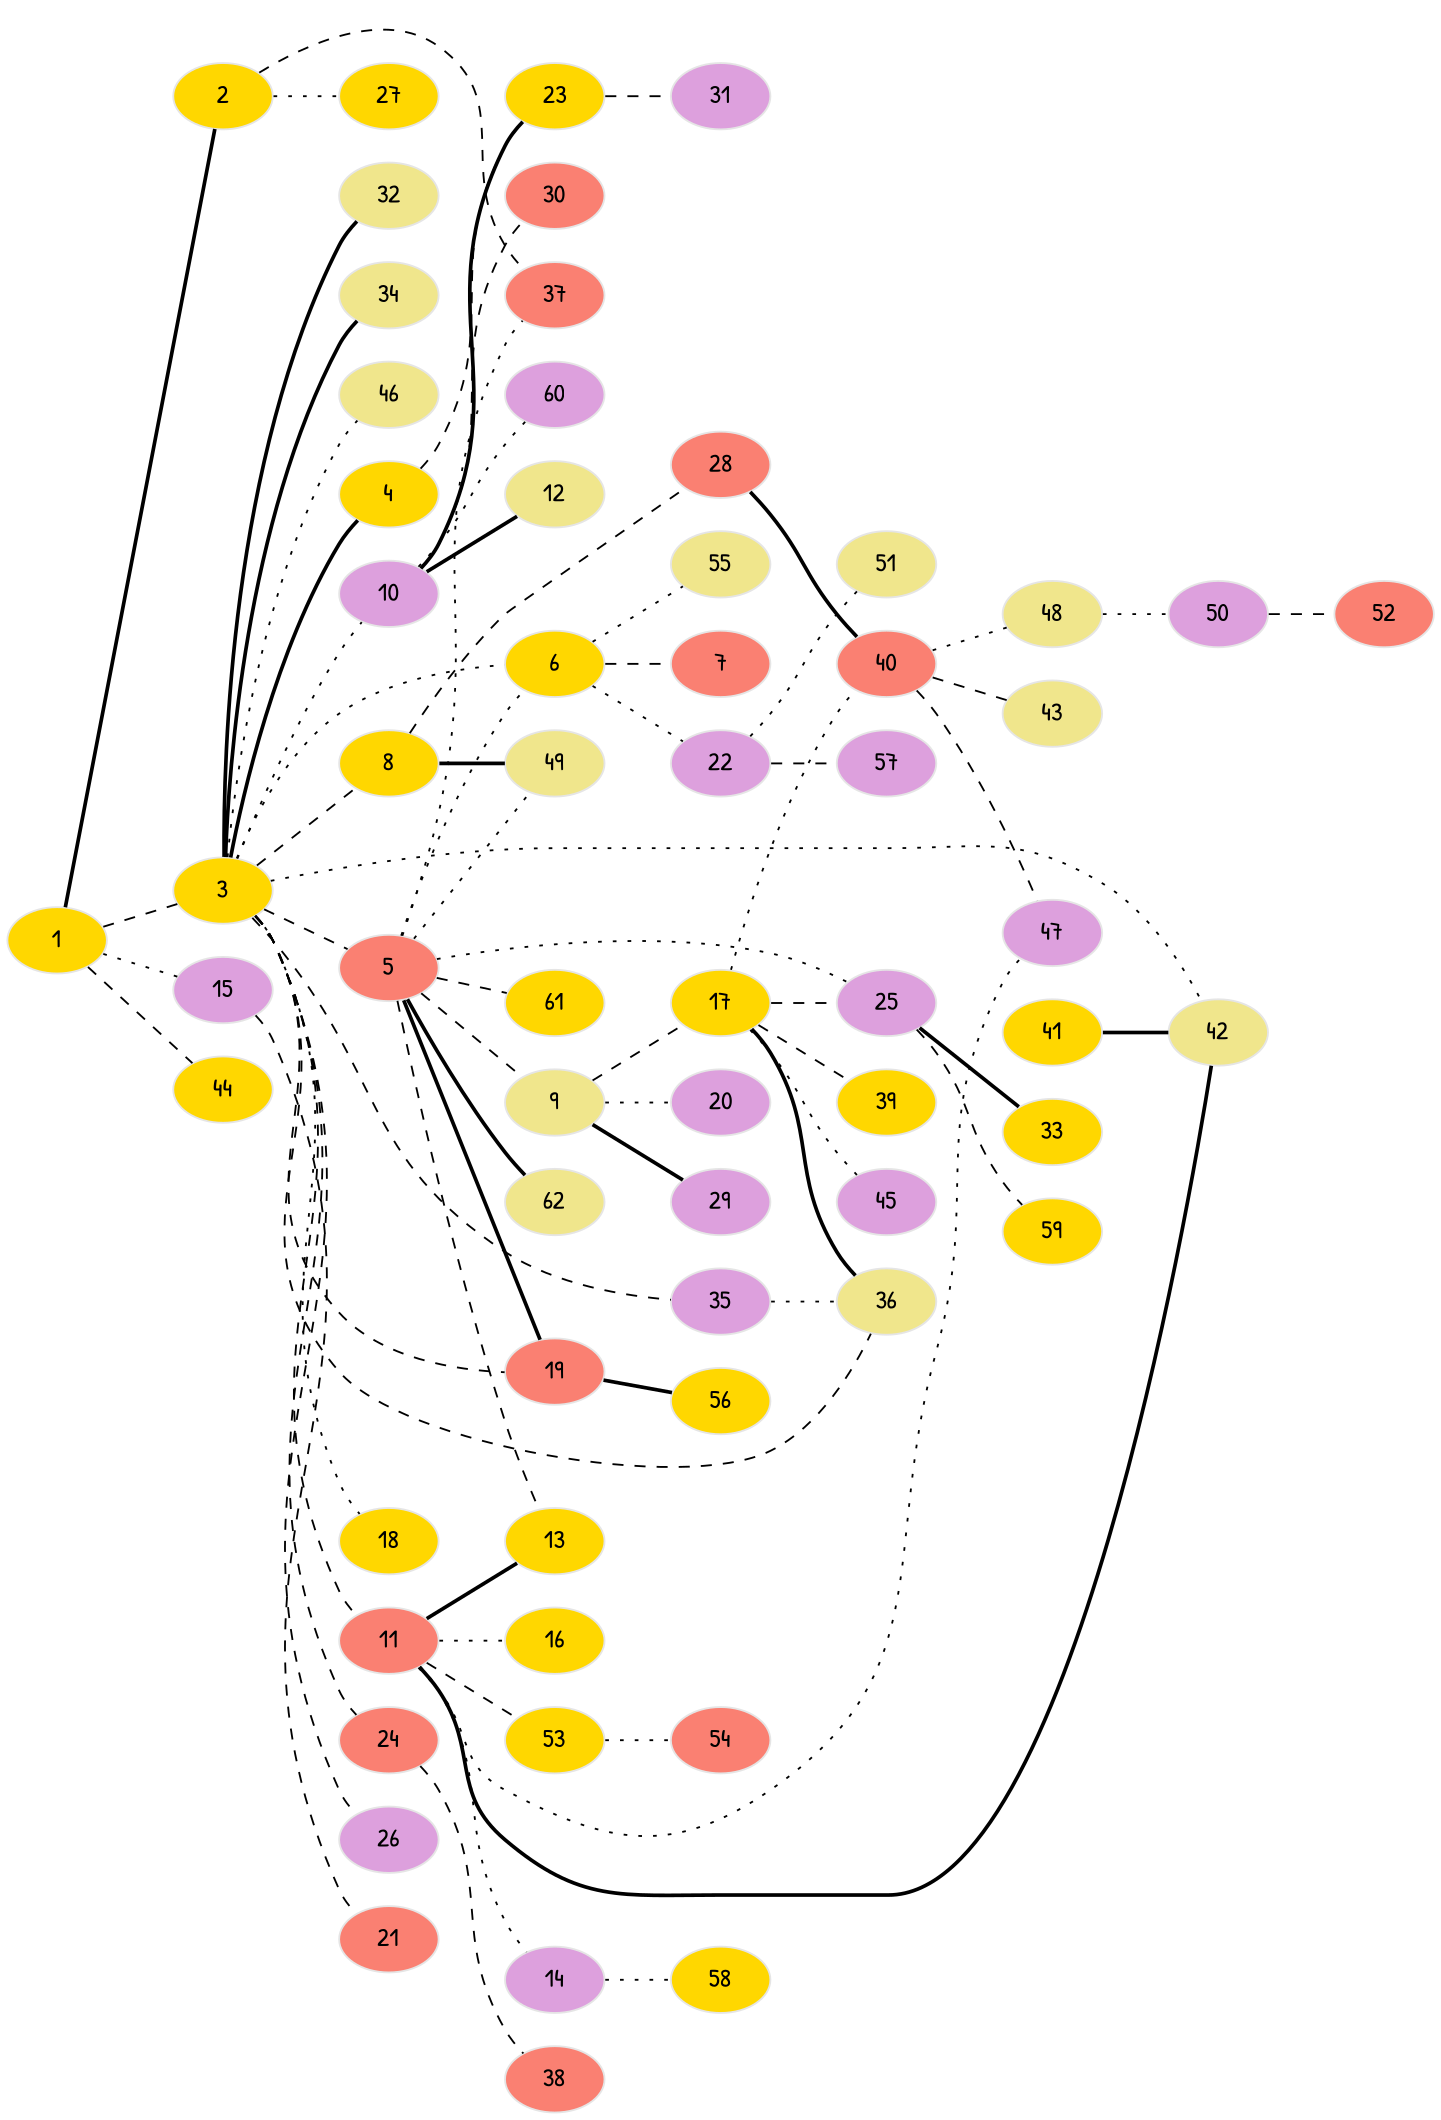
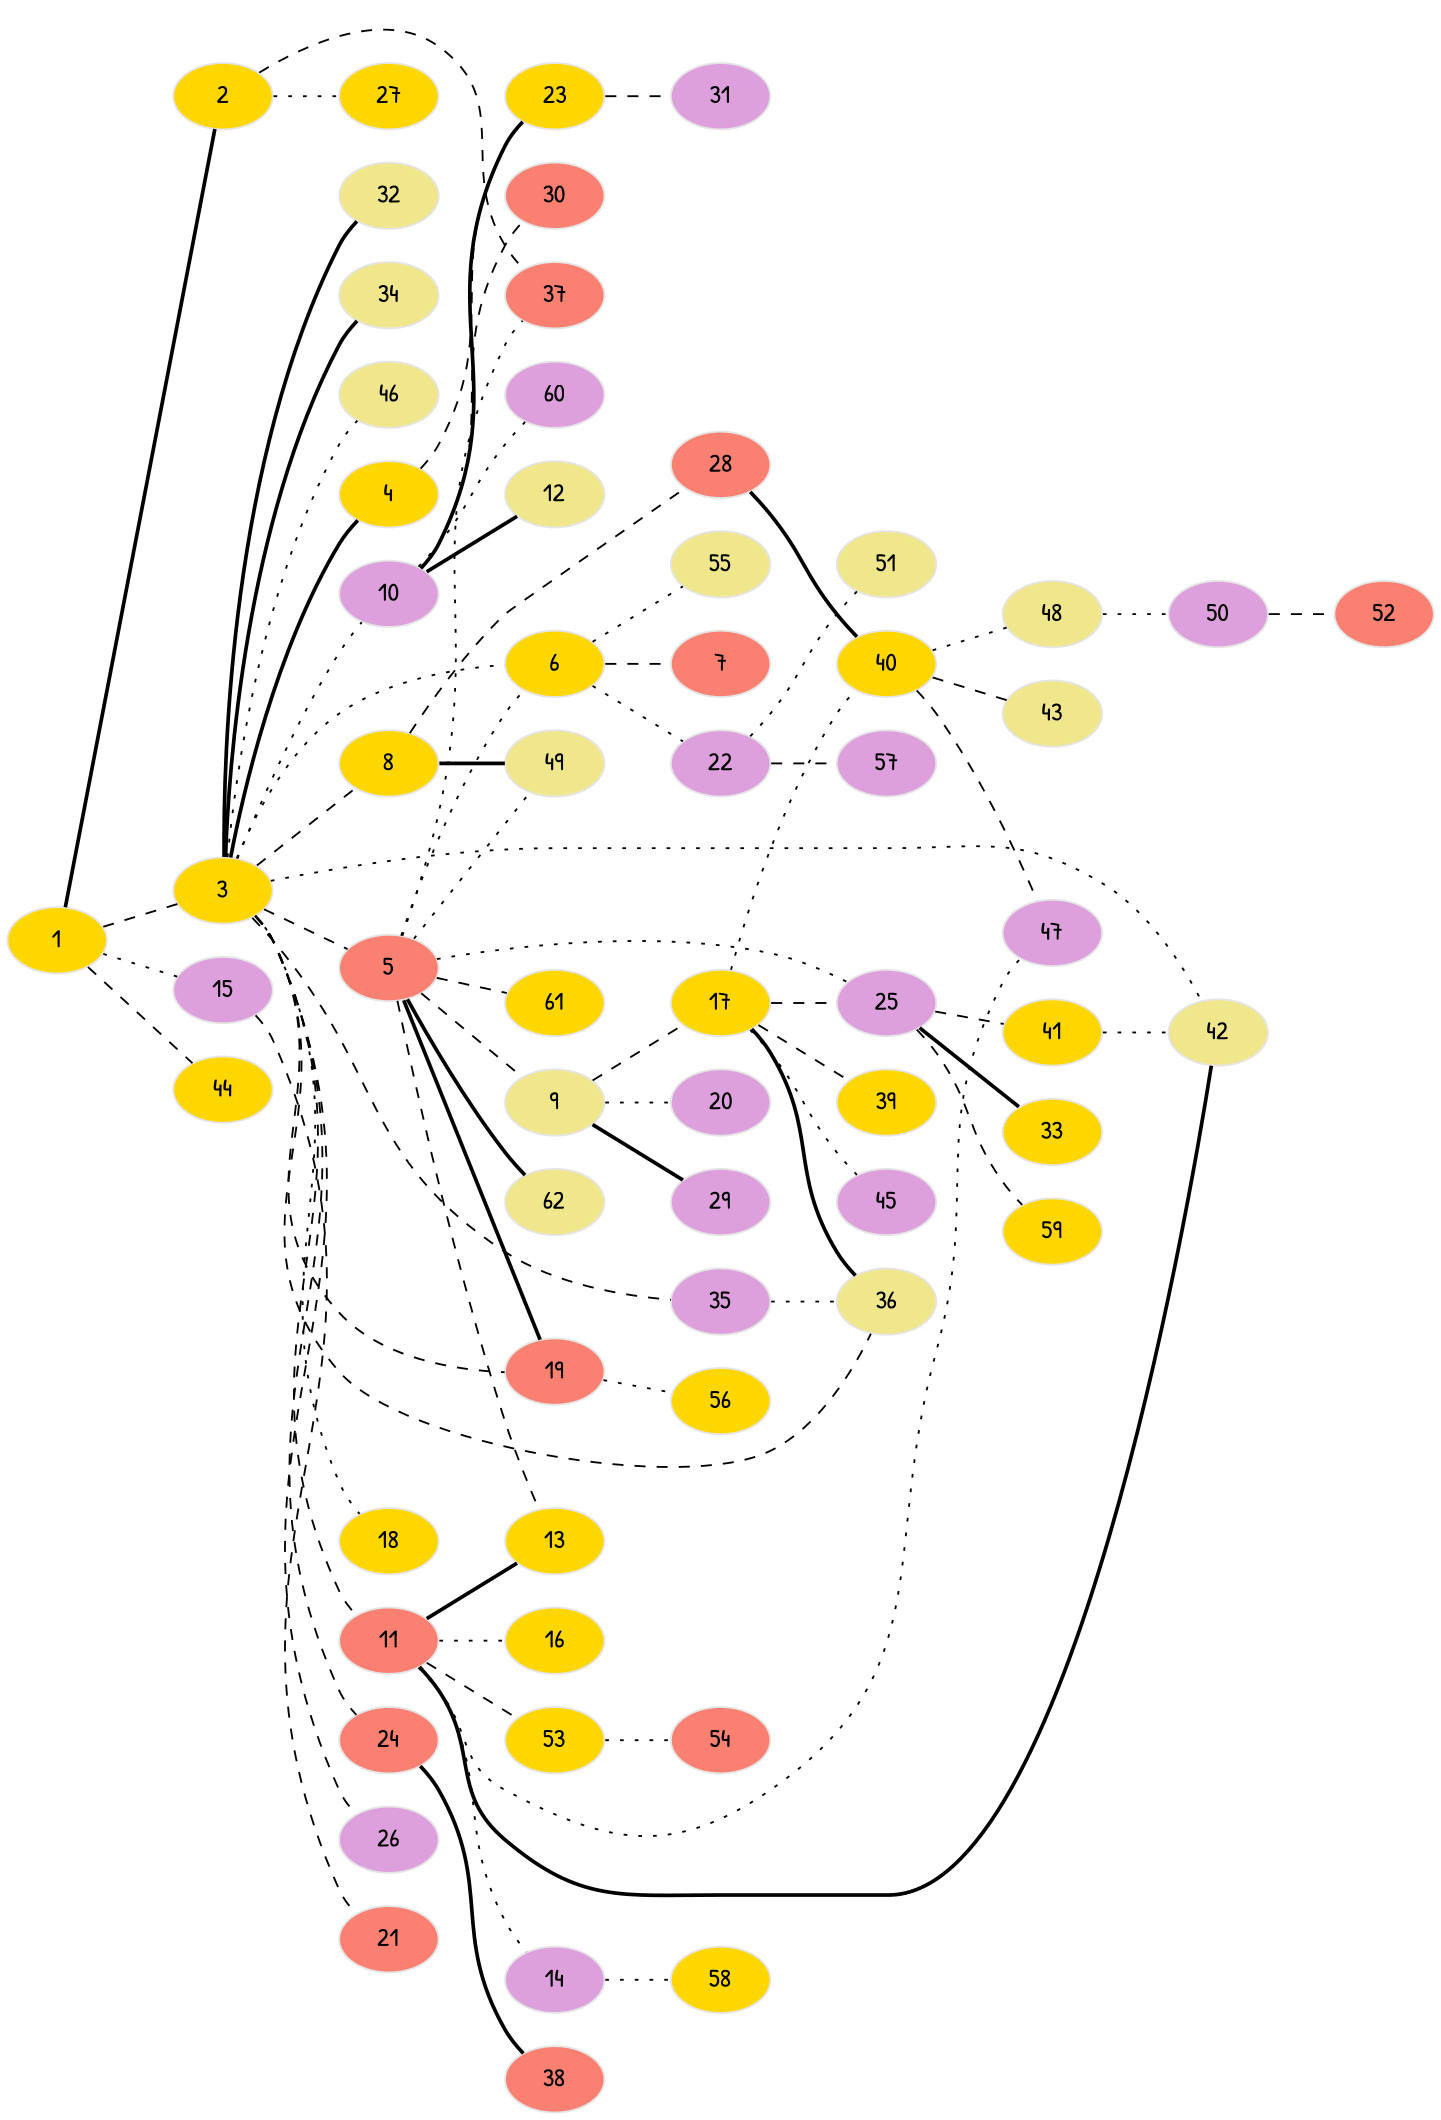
node "40": fillcolor salmon -> gold
edge "25" -- "41": added
edge "41" -- "42": style bold -> dotted
edge "19" -- "56": style bold -> dotted
edge "24" -- "38": style dashed -> bold
